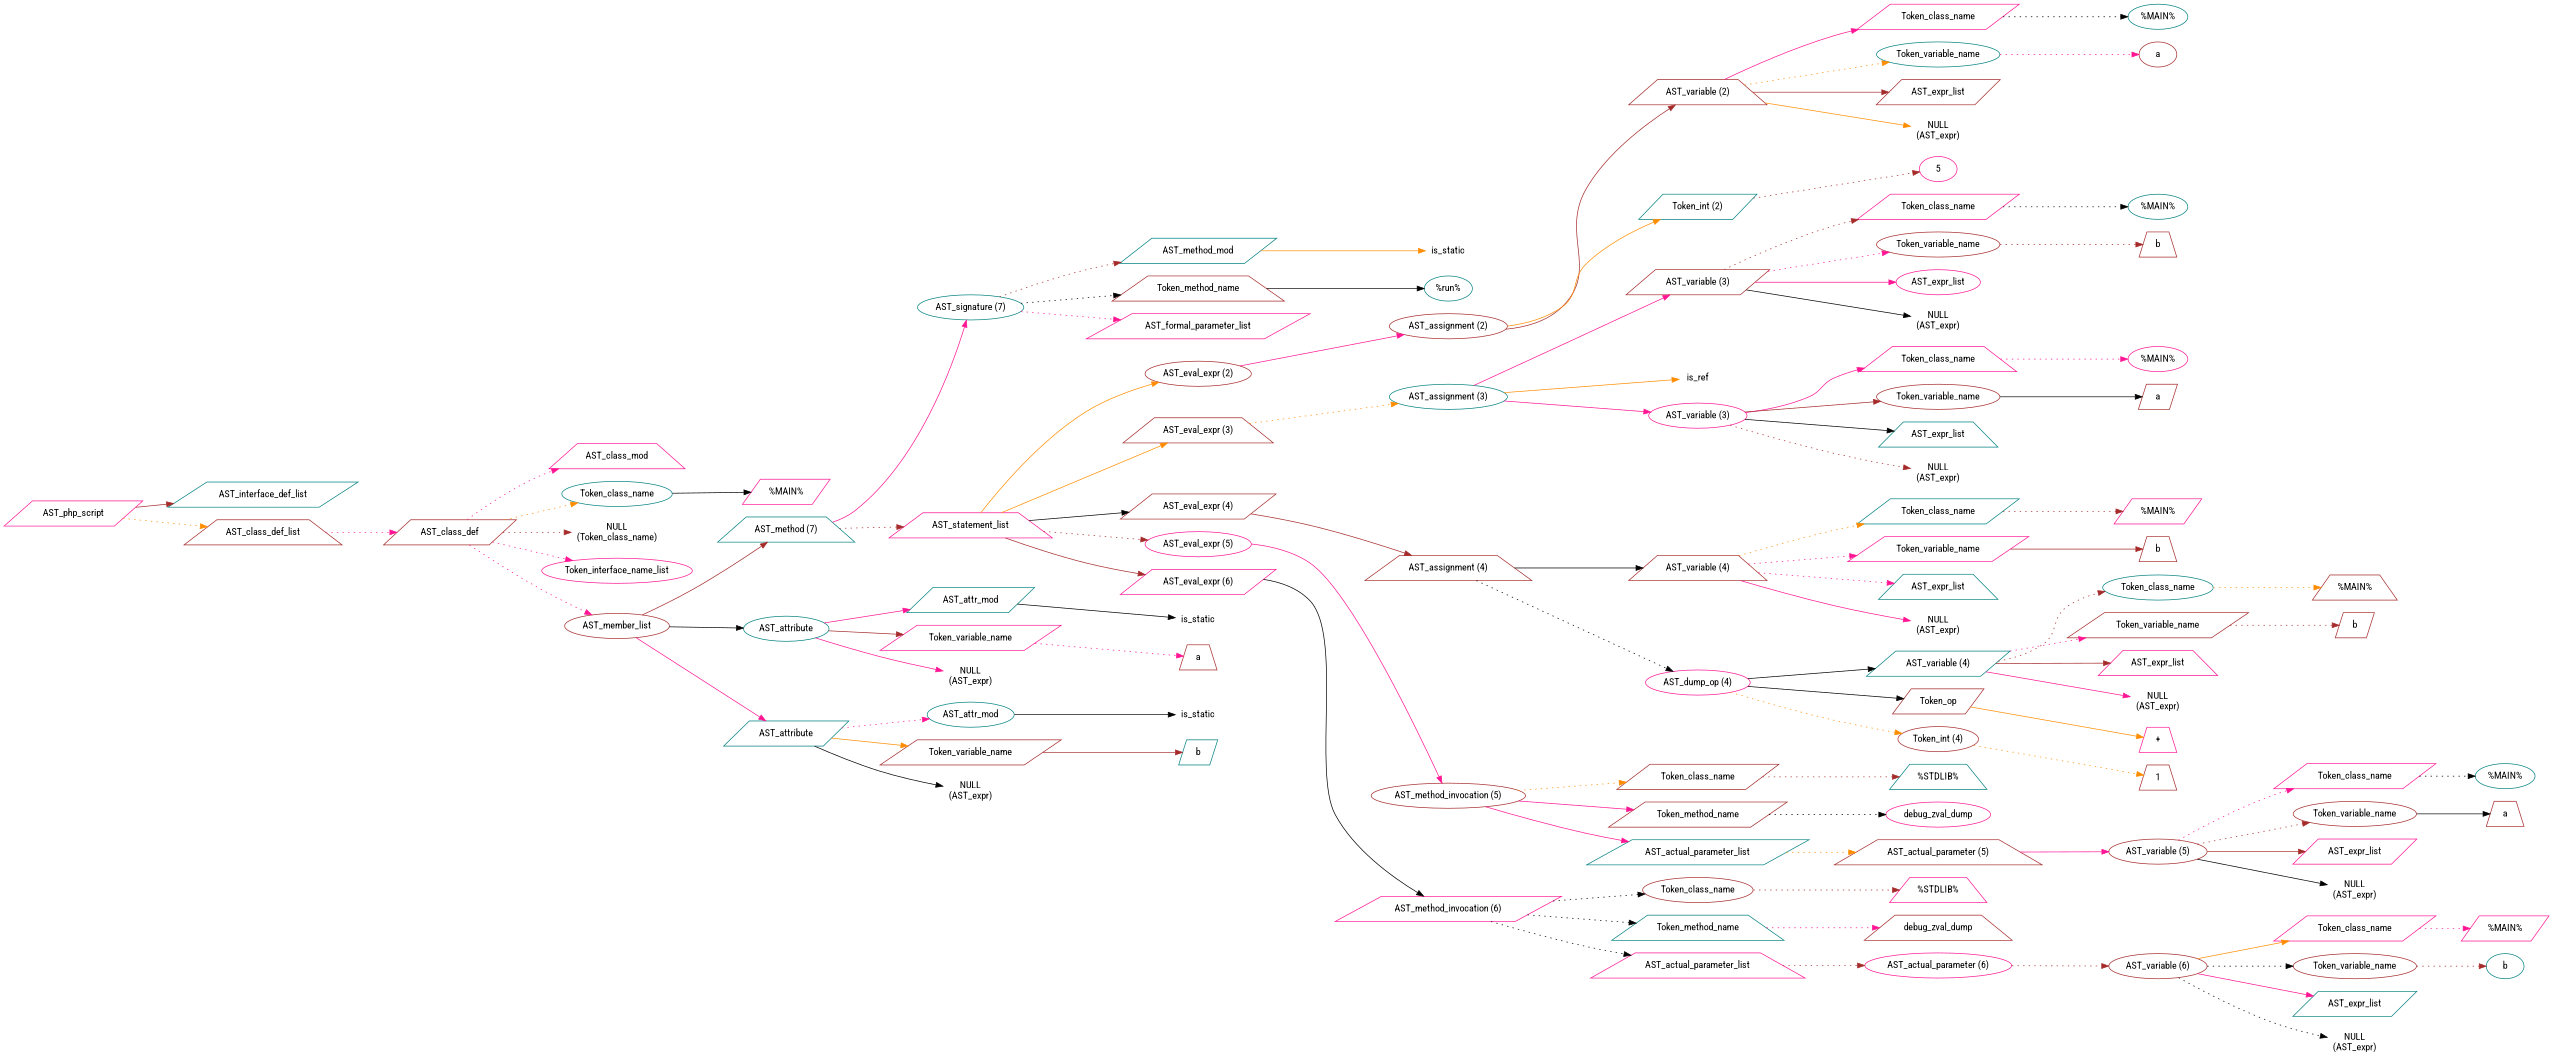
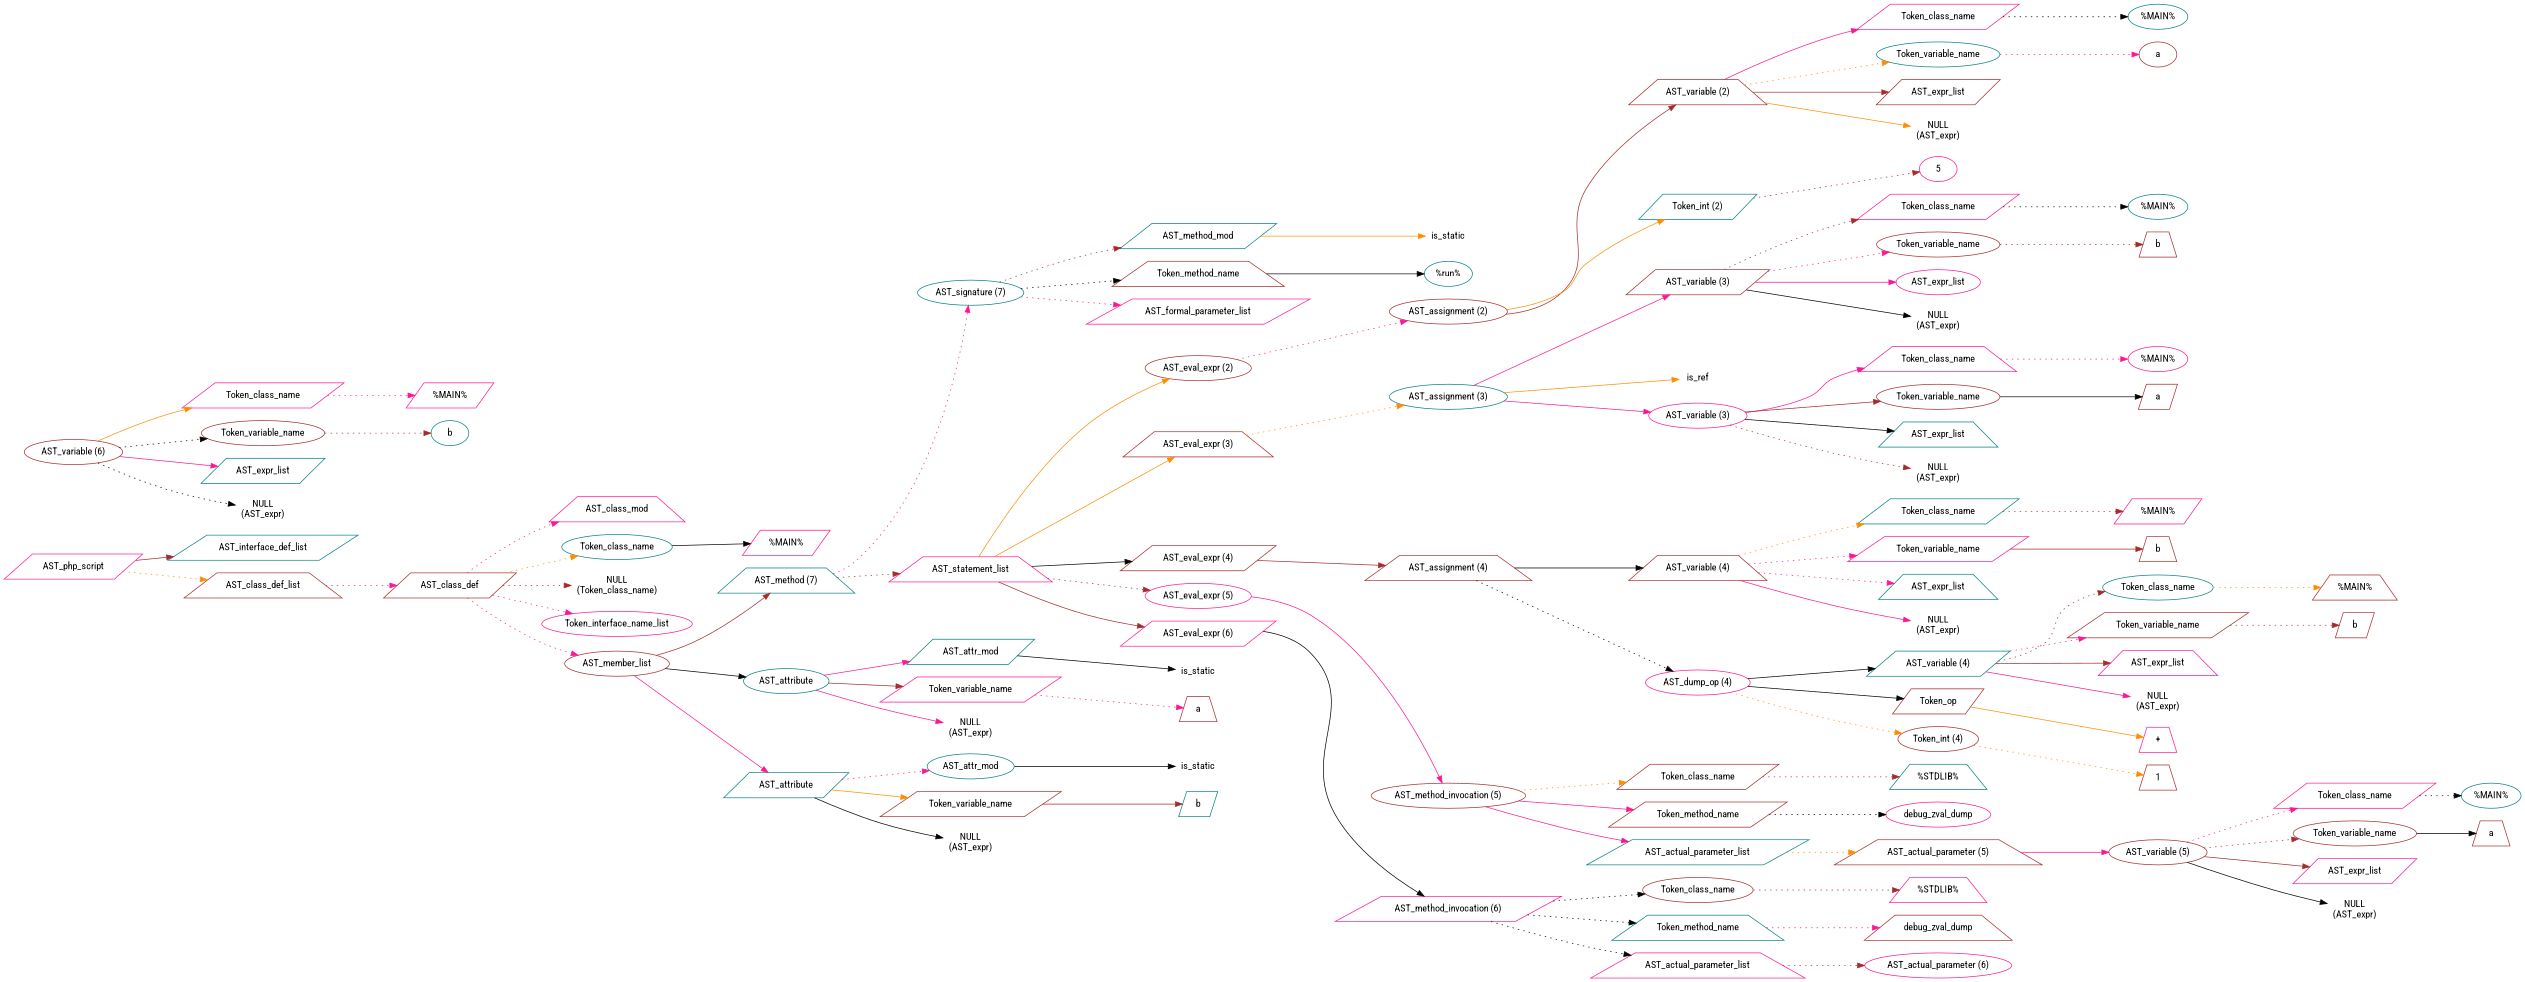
edge "AST_eval_expr (2)" -> "AST_assignment (2)": style solid -> dotted
edge "AST_method (7)" -> "AST_signature (7)": style solid -> dotted
edge "AST_actual_parameter (6)" -> "AST_variable (6)": removed
